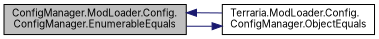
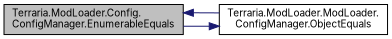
node "ConfigManager.ModLoader.Config. ConfigManager.EnumerableEquals": label "ConfigManager.ModLoader.Config. ConfigManager.EnumerableEquals" -> "Terraria.ModLoader.Config. ConfigManager.EnumerableEquals"
node "Terraria.ModLoader.Config. ConfigManager.ObjectEquals": label "Terraria.ModLoader.Config. ConfigManager.ObjectEquals" -> "Terraria.ModLoader.ModLoader. ConfigManager.ObjectEquals"
